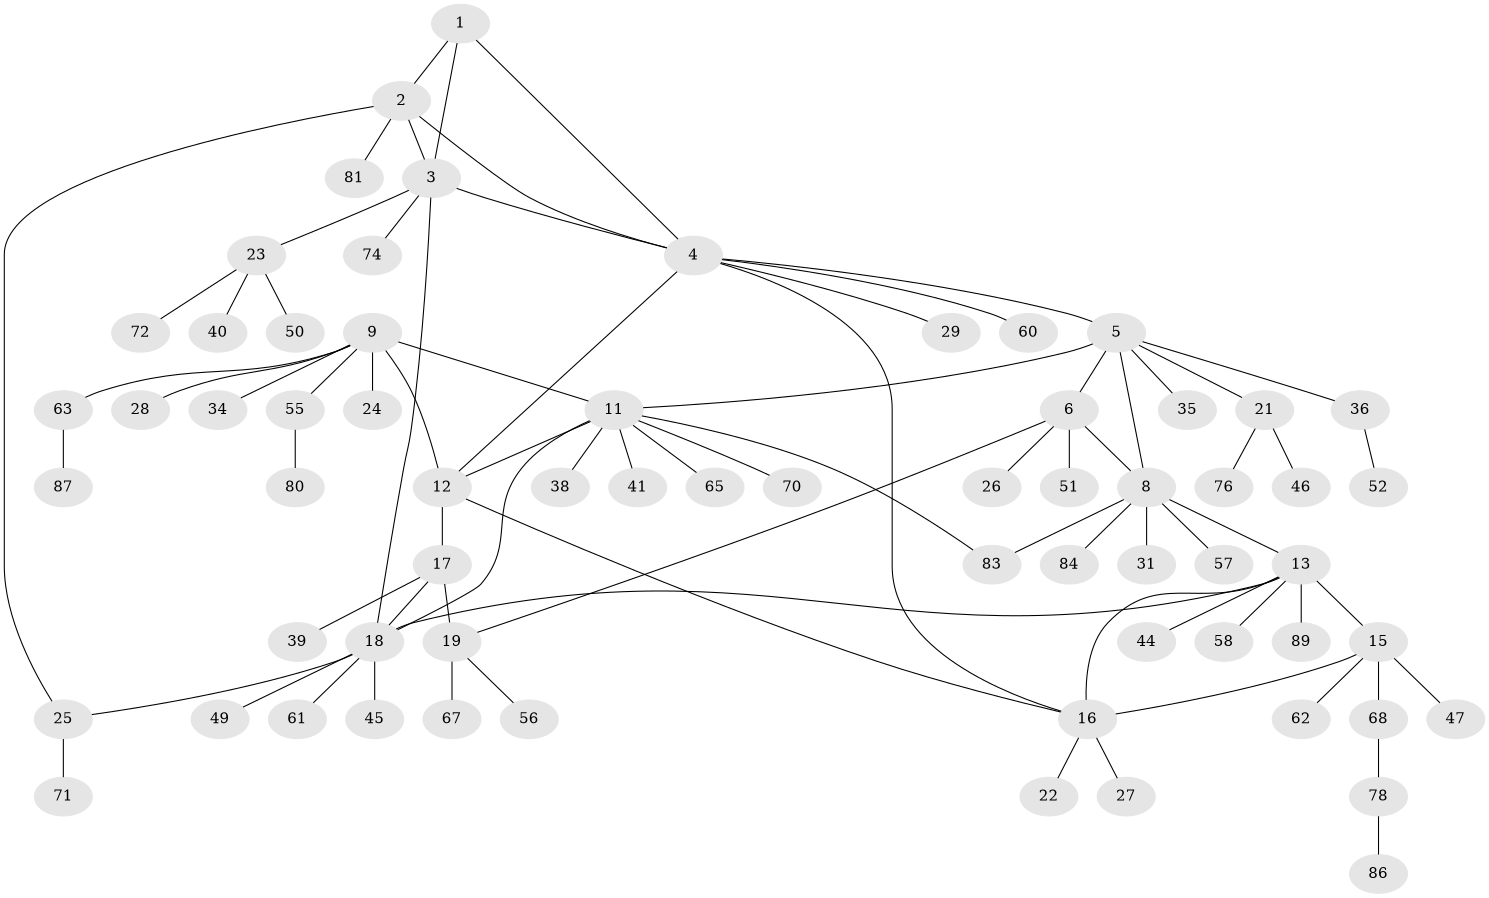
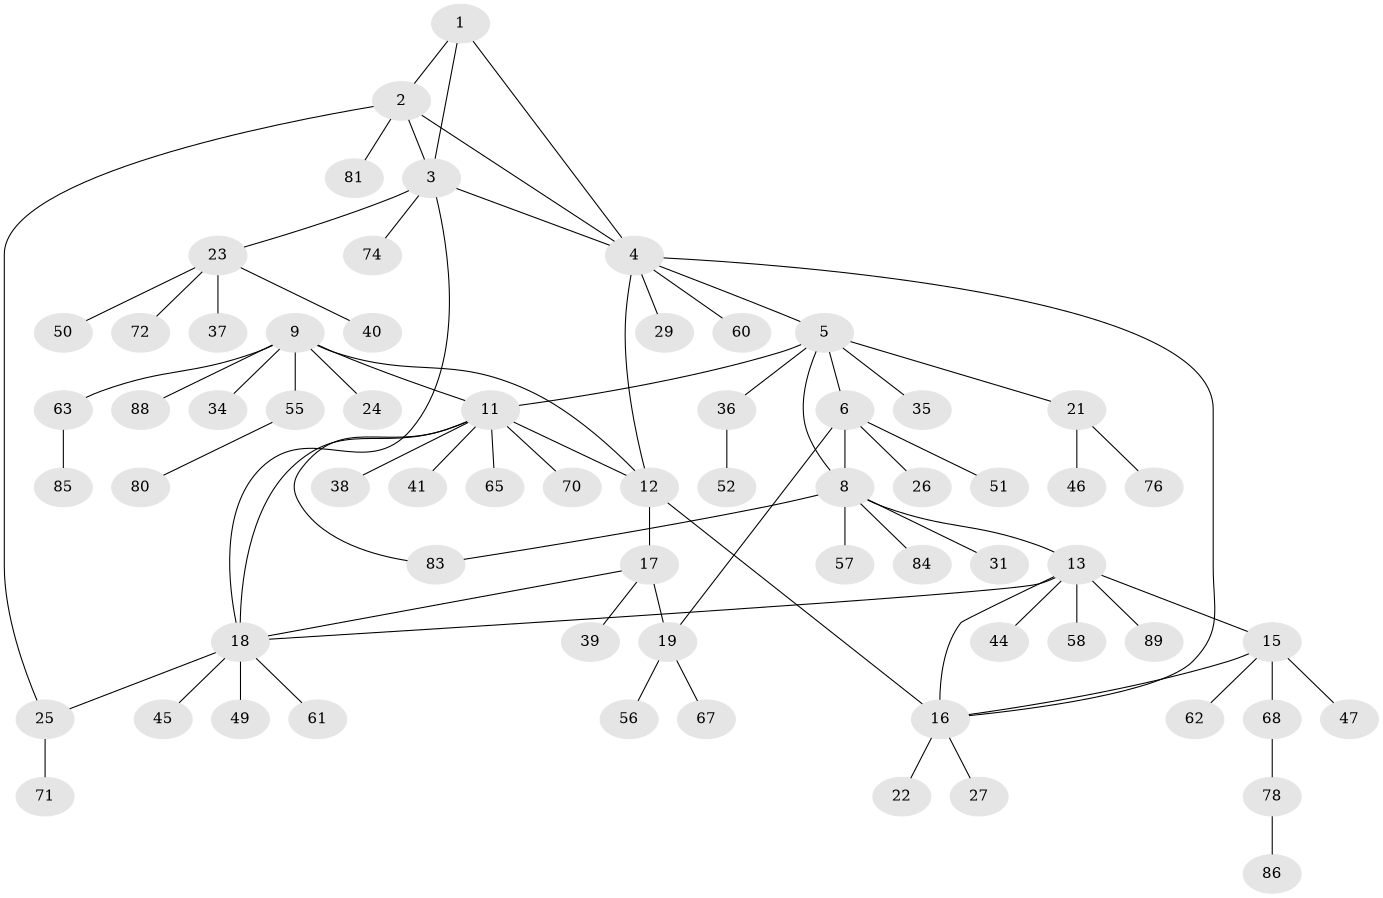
node "37": added
node "28": label "28" -> "88"
node "87": label "87" -> "85"
